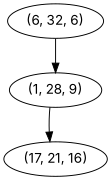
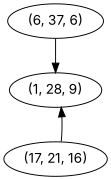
node "(6, 32, 6)": label "(6, 32, 6)" -> "(6, 37, 6)"
edge "(1, 28, 9)" -> "(17, 21, 16)": reversed
